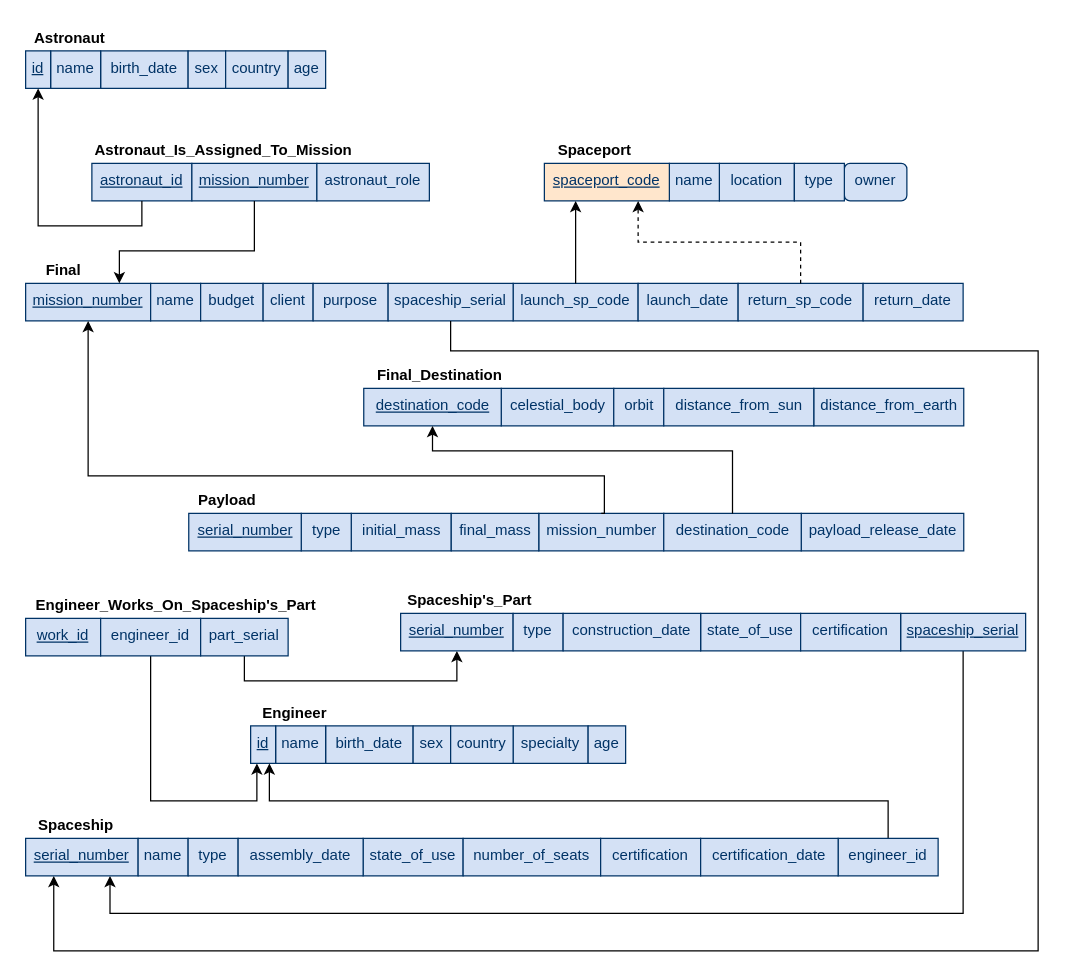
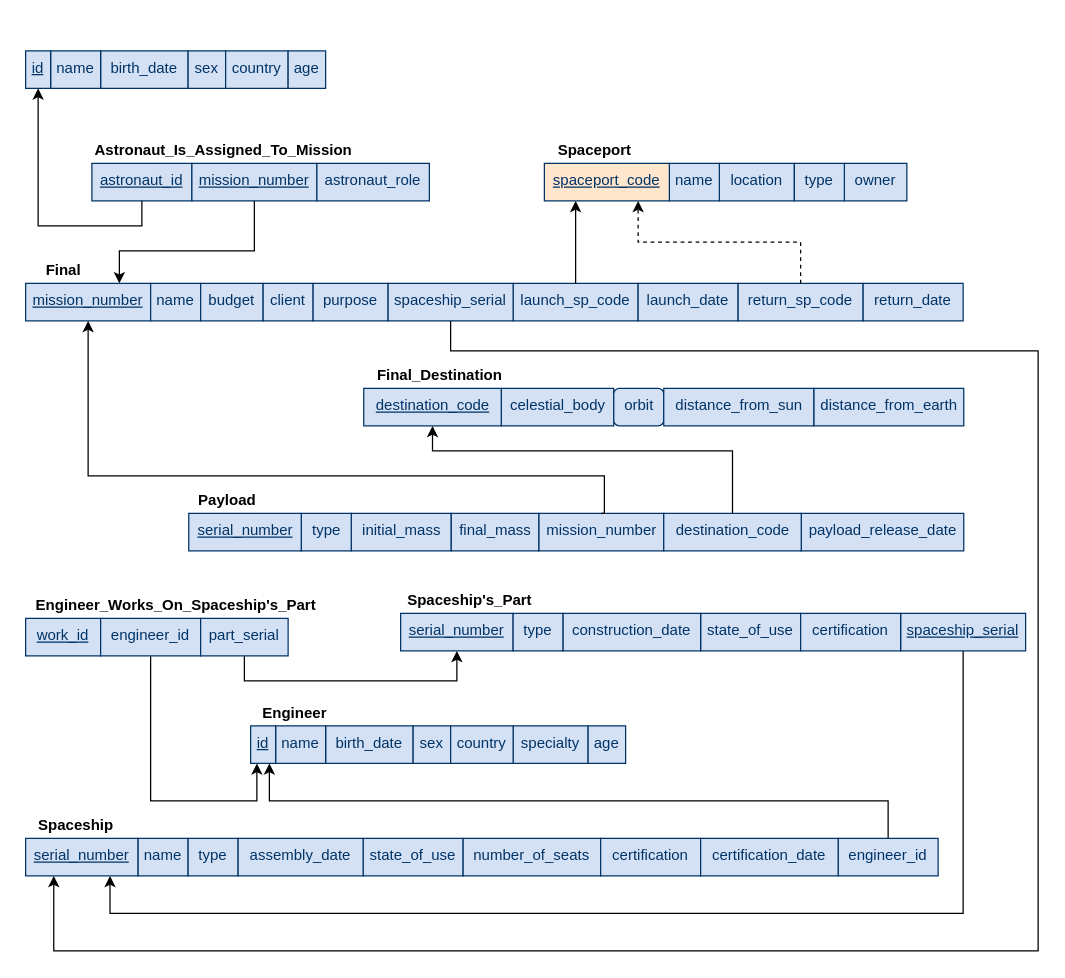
node "Astronaut": removed
node "owner": shape rounded rectangle -> rectangle
node "orbit": shape rectangle -> rounded rectangle
